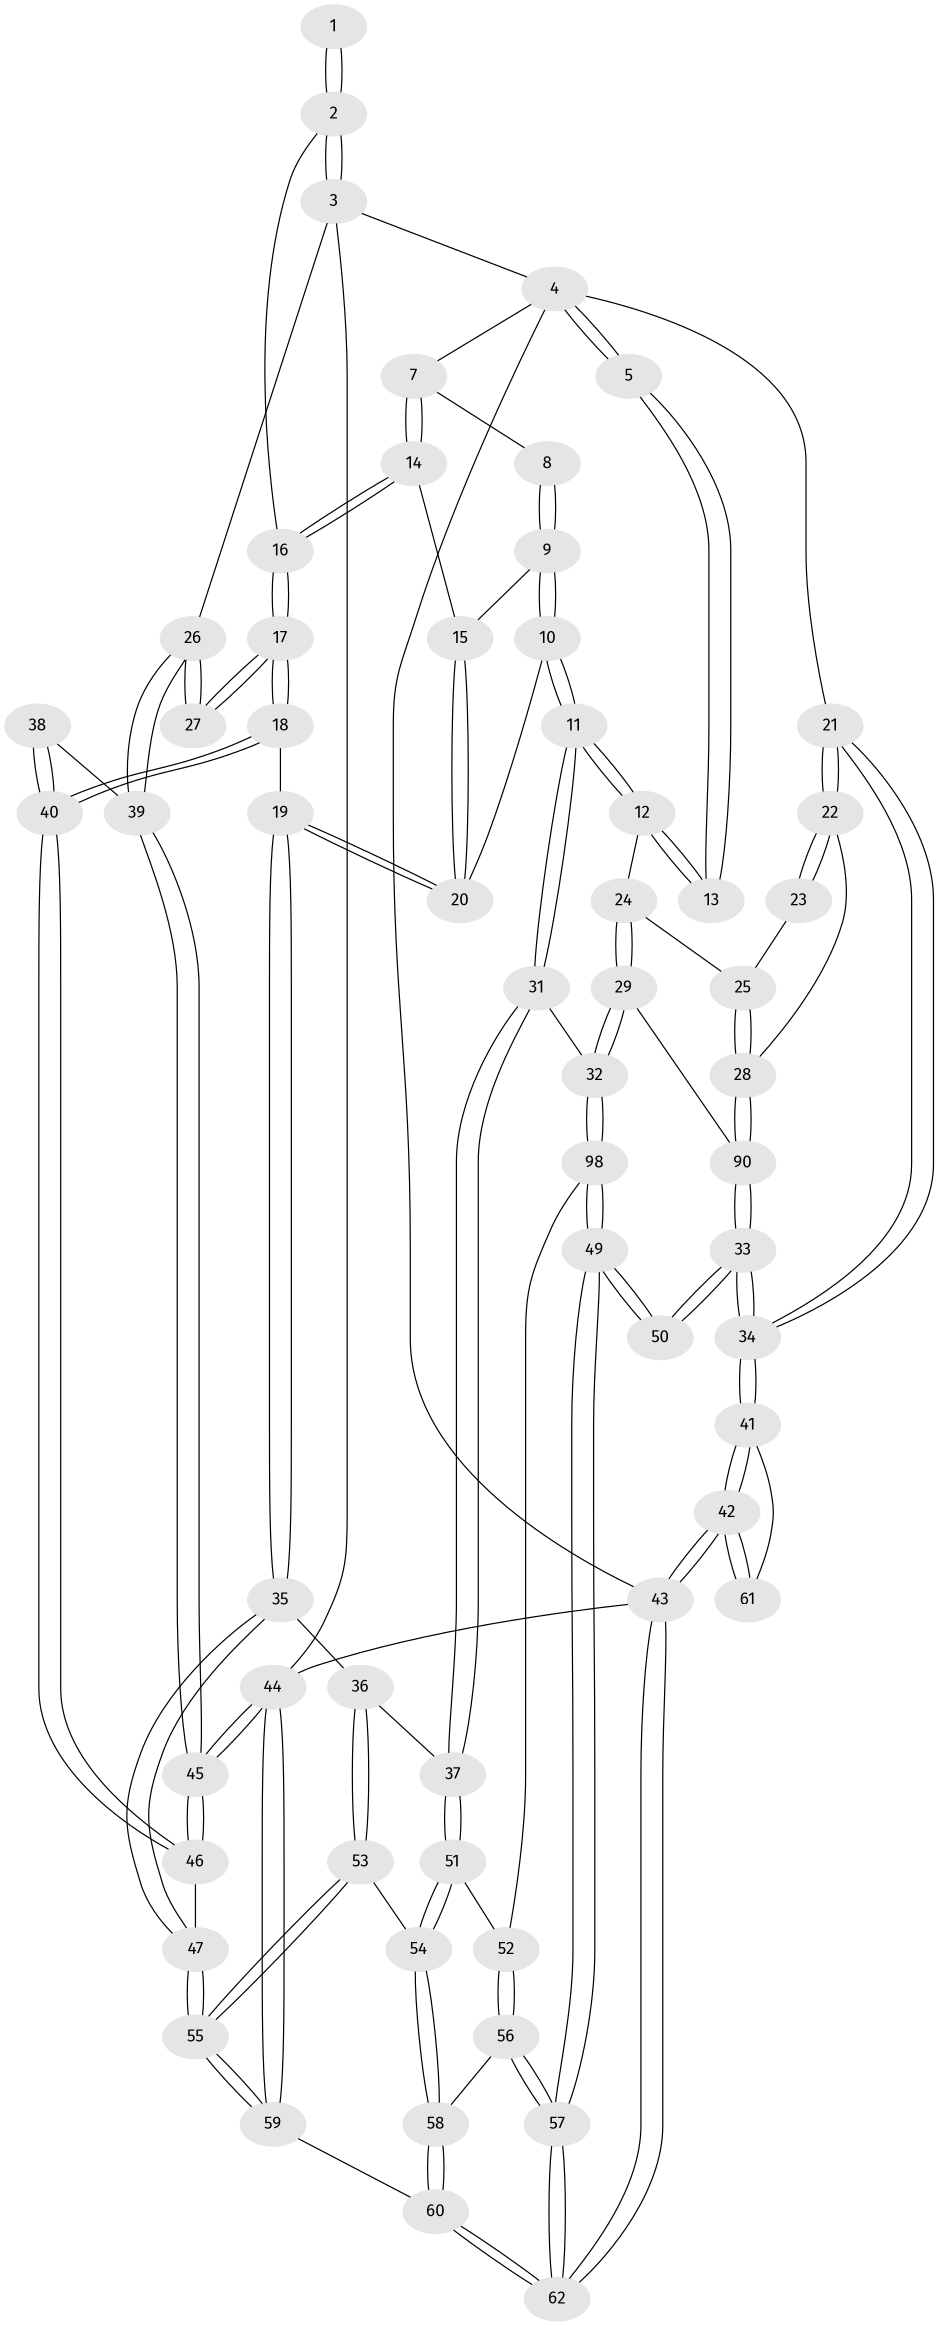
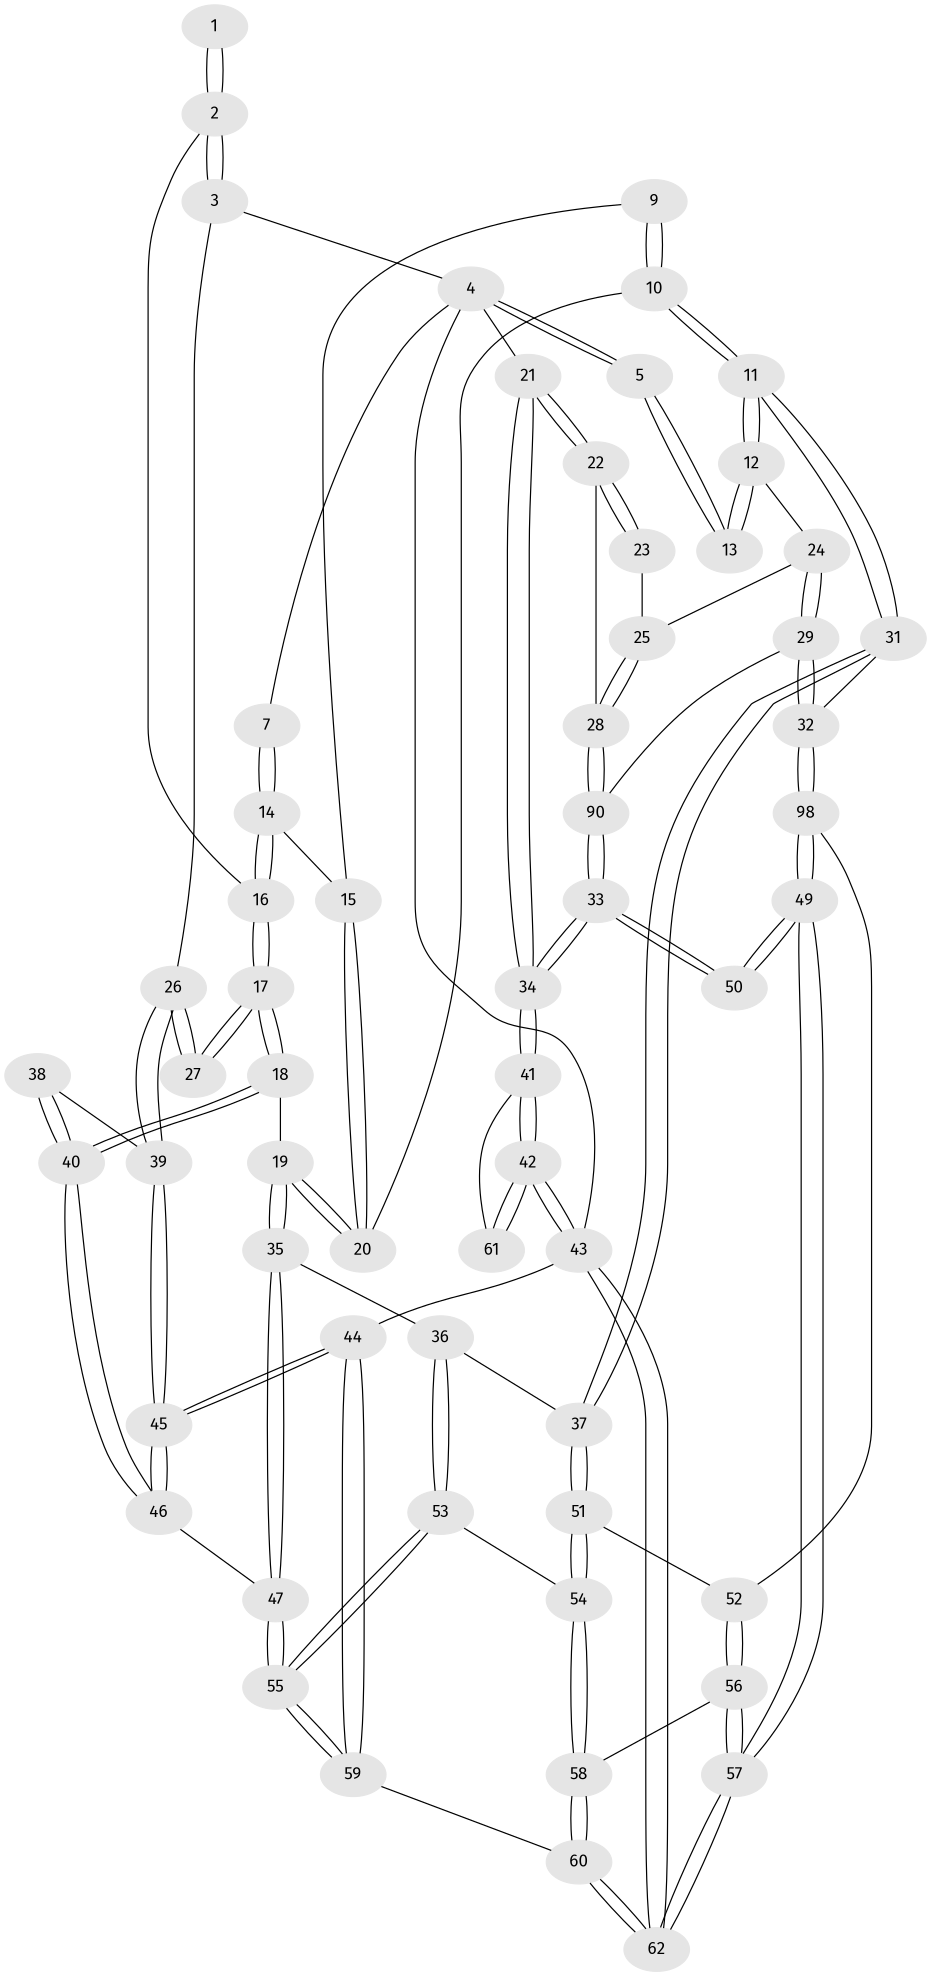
node "8": removed
edge "3" -- "44": removed
